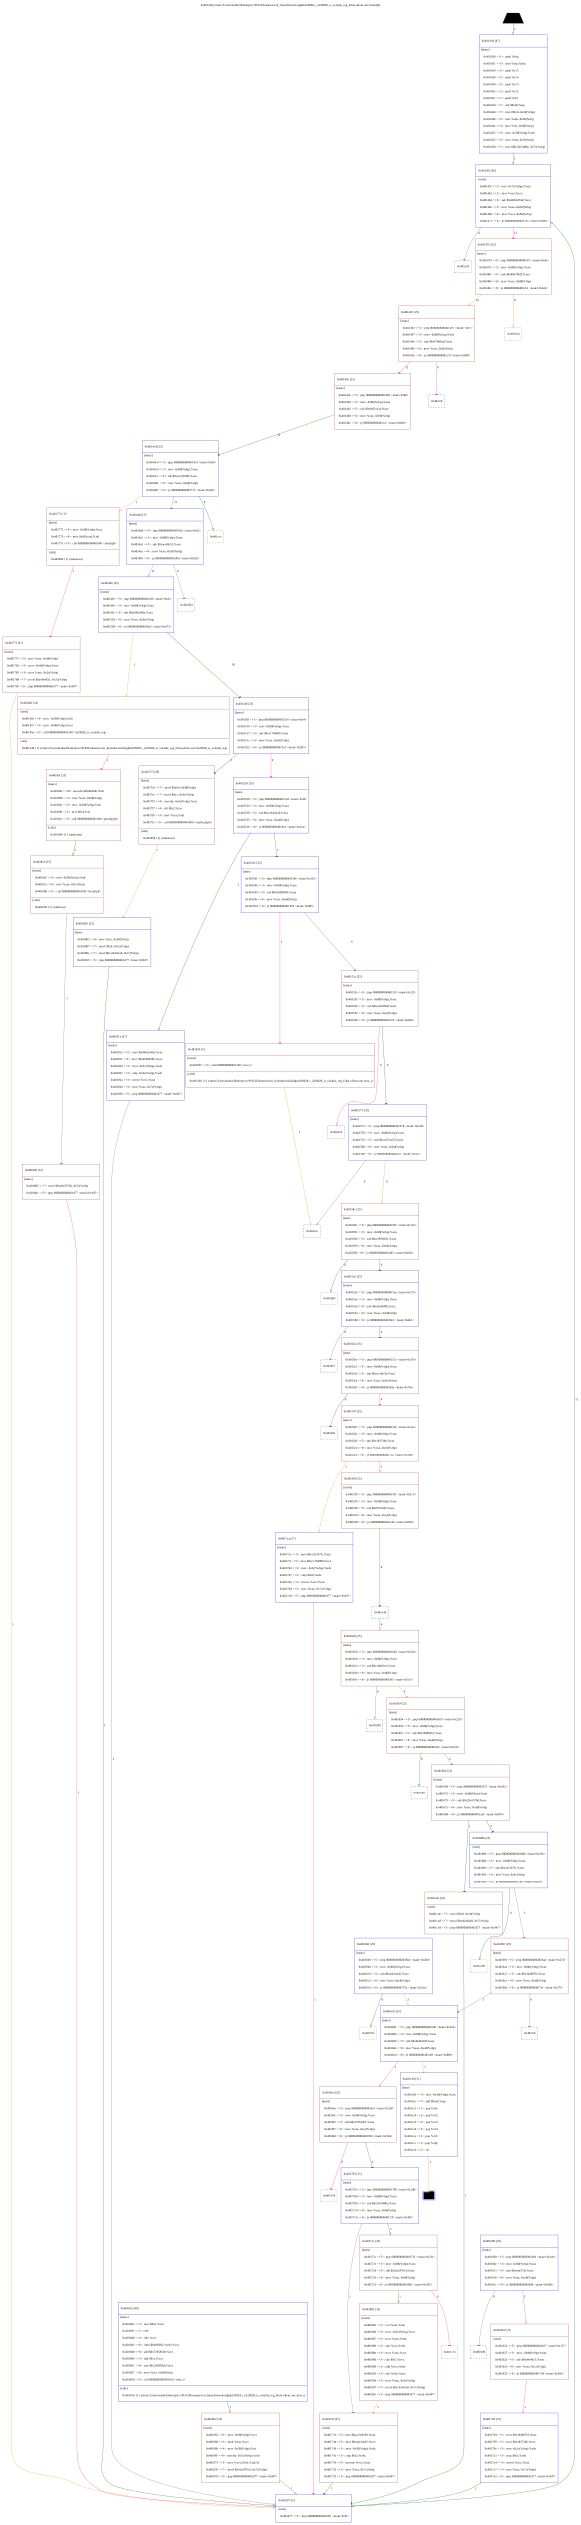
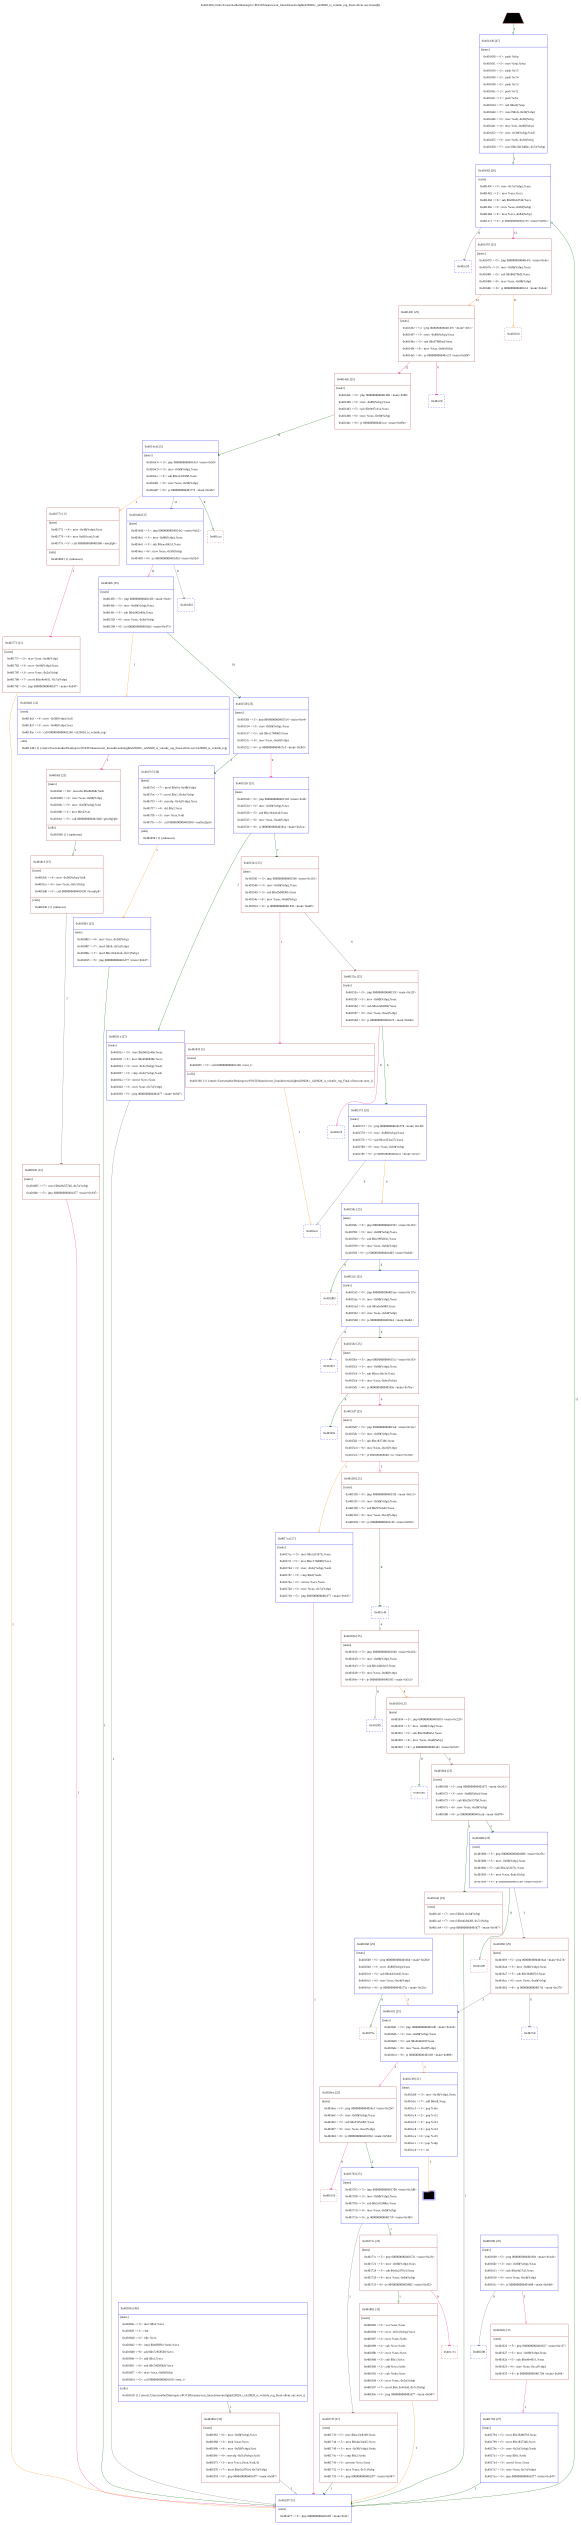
node "0x4018a3 [12]": color brown -> blue
node "0x4017e5 [30]": color brown -> blue
node "0x401541 [25]": color blue -> brown
node "0x40158c [25]": color brown -> blue
node "0x401b9a": color brown -> blue
edge "0x401882 [33]" -> "0x40173f [27]": now "0x401882 [33]" -> "0x401d77 [5]"
